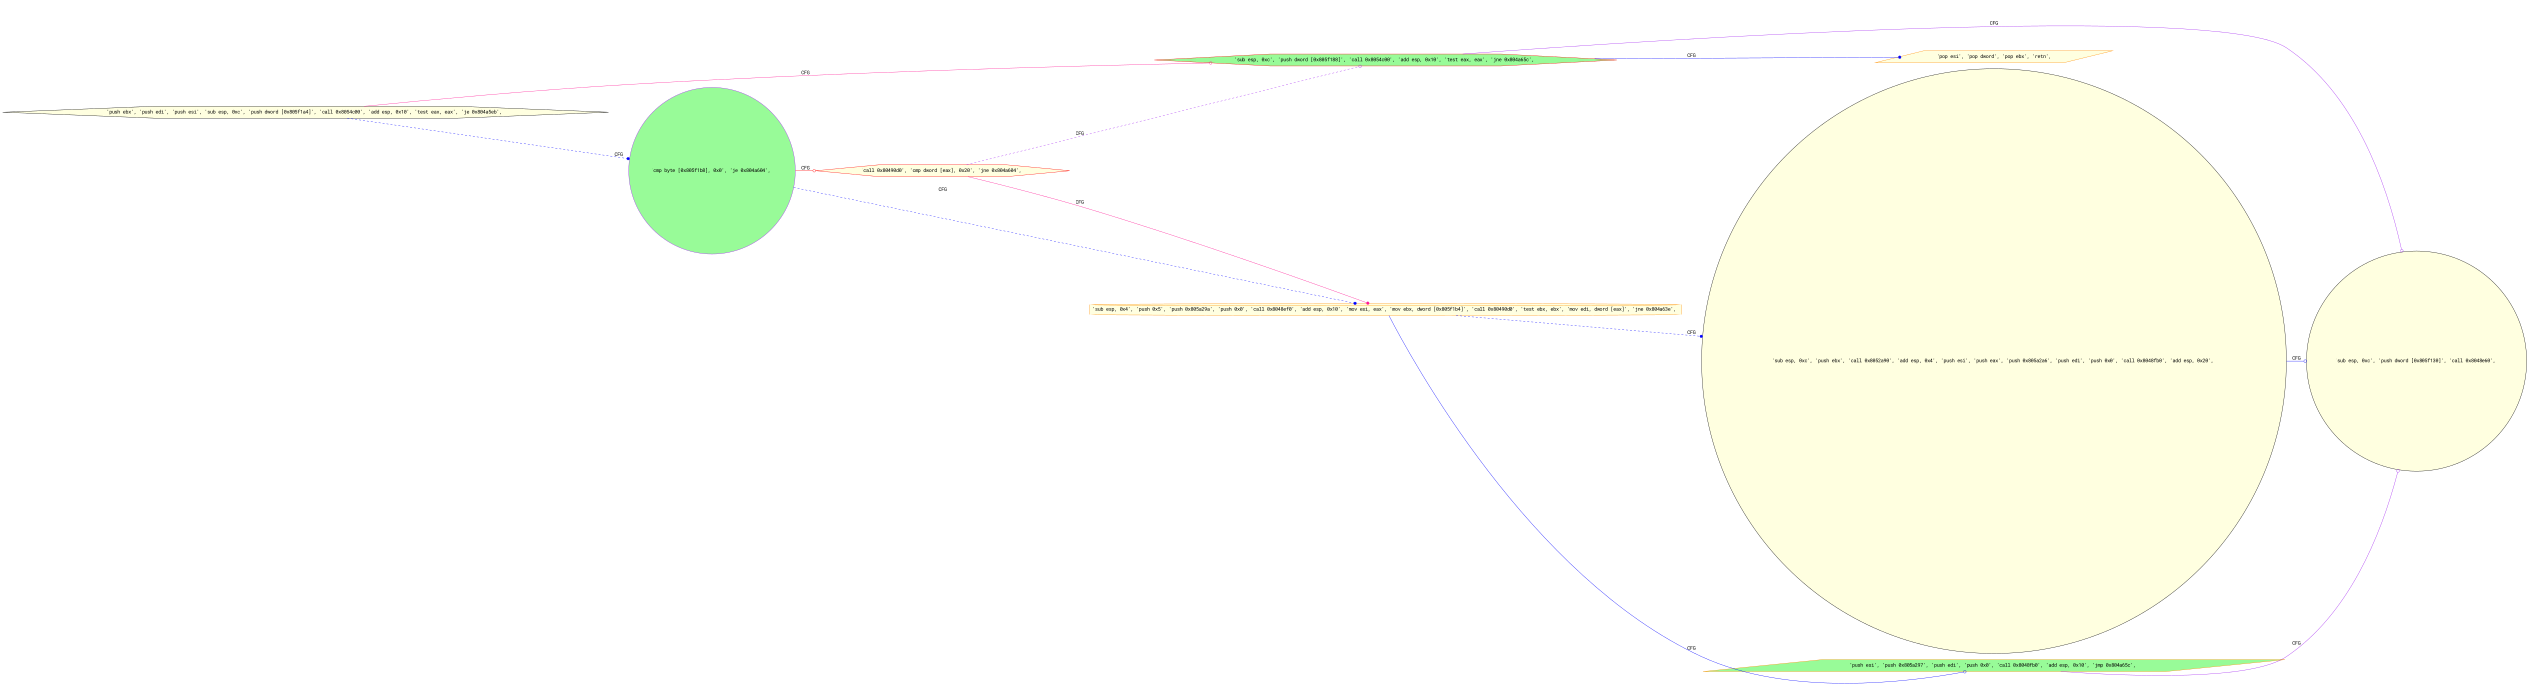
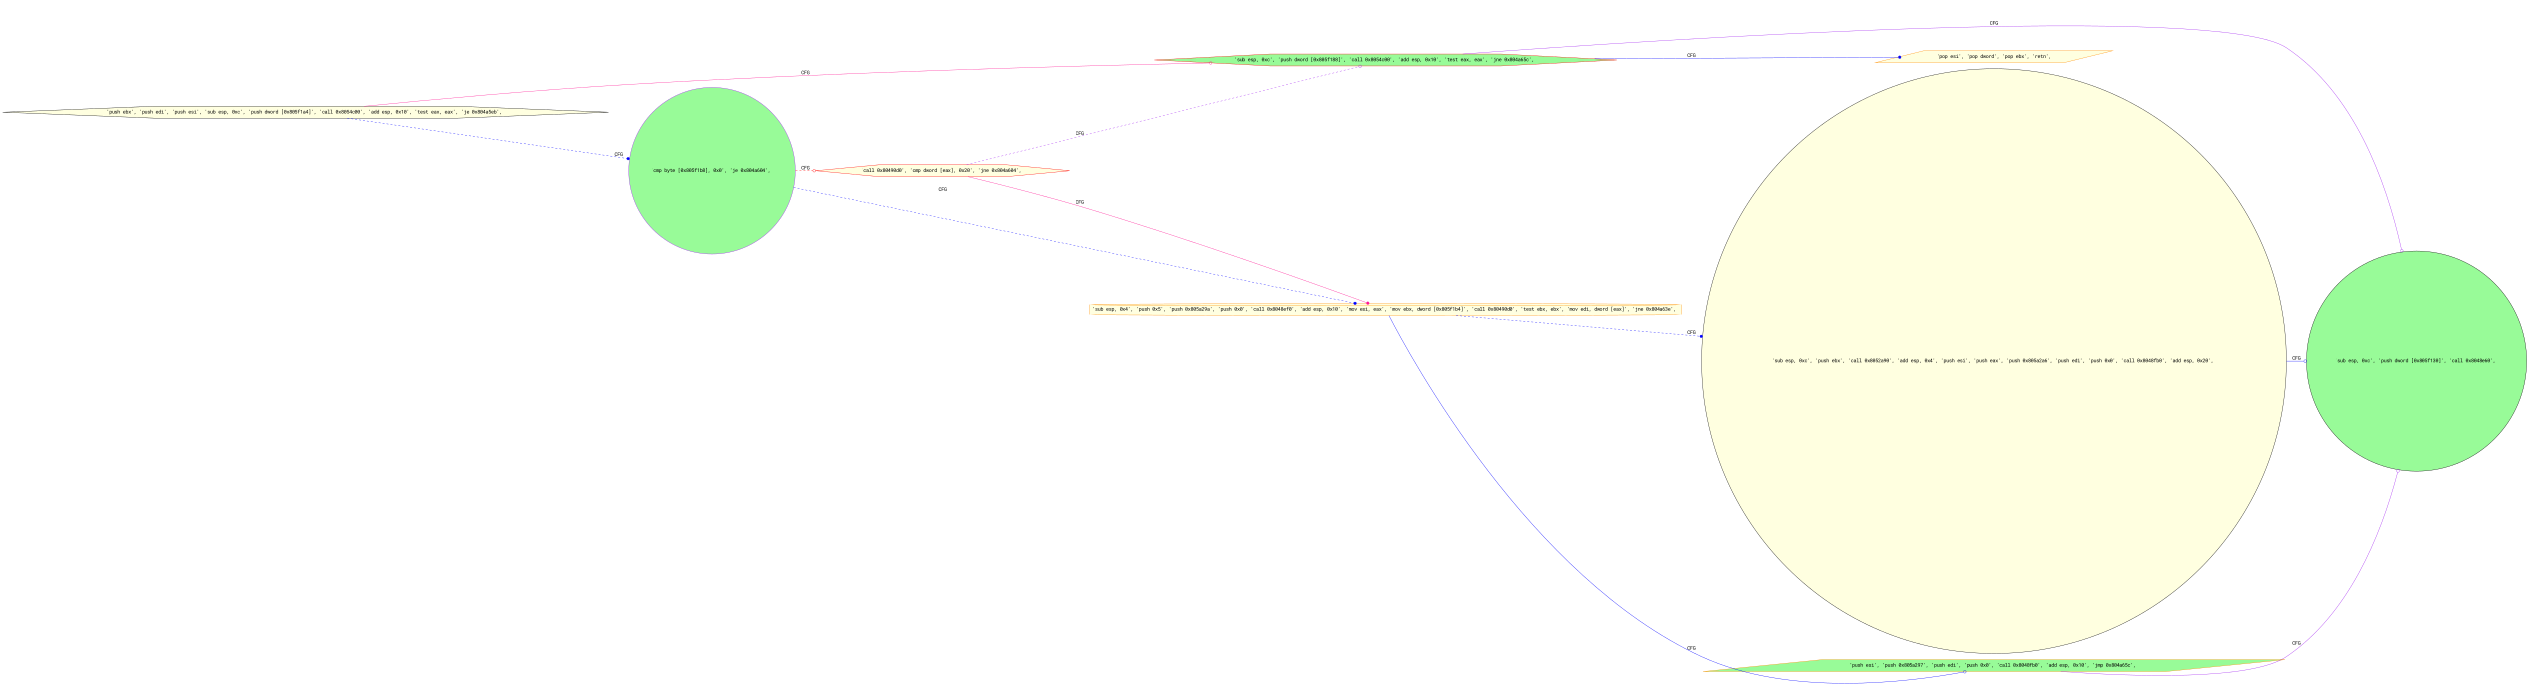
edge "'cmp byte [0x805f1b8], 0x0', 'je 0x804a604'," -> "'call 0x80490d0', 'cmp dword [eax], 0x20', 'jne 0x804a604',": style solid -> dashed
node "'sub esp, 0xc', 'push dword [0x805f130]', 'call 0x8048e60',": fillcolor lightyellow -> palegreen
